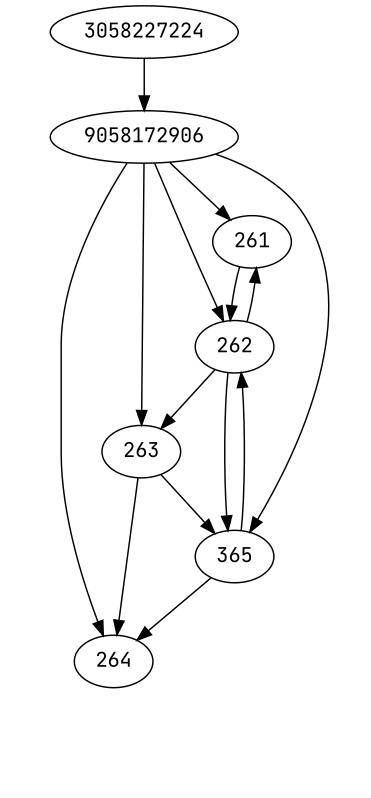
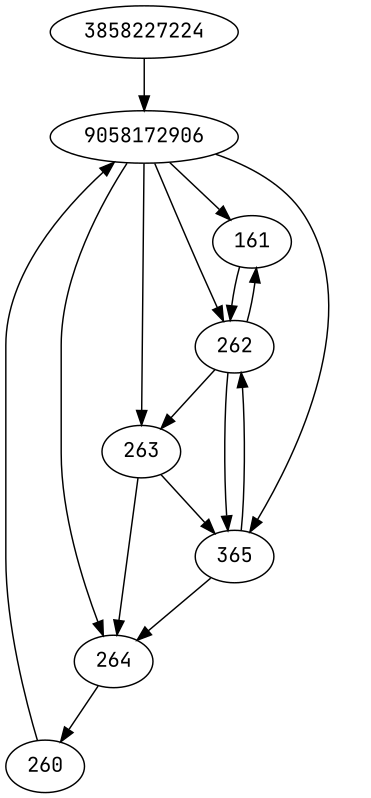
node "3058227224": label "3058227224" -> "3858227224"
node "261": label "261" -> "161"
node "260": added
